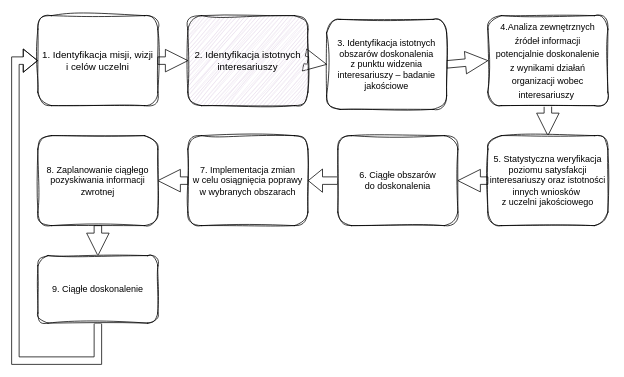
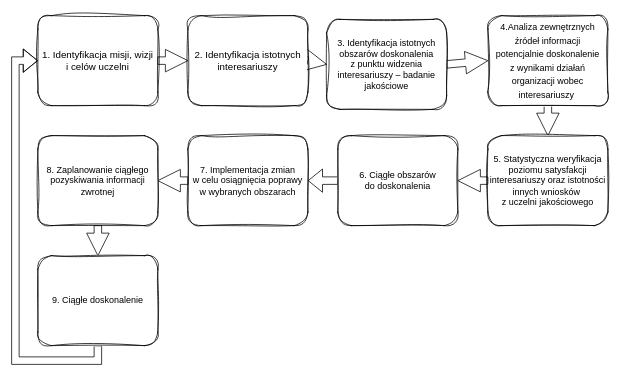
node "2. Identyfikacja istotnych interesariuszy": fillcolor #e1d5e7 -> #ffffff
node "9. Ciągłe doskonalenie": size 120x68 -> 120x90
